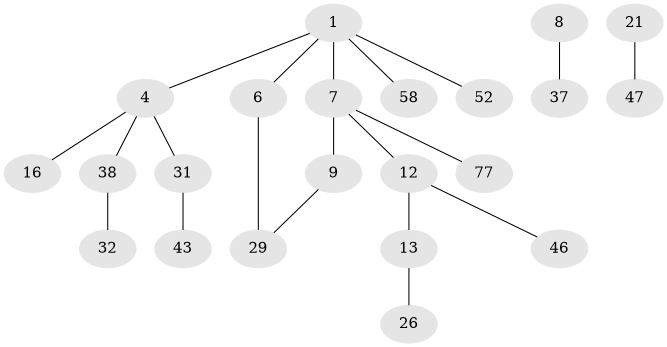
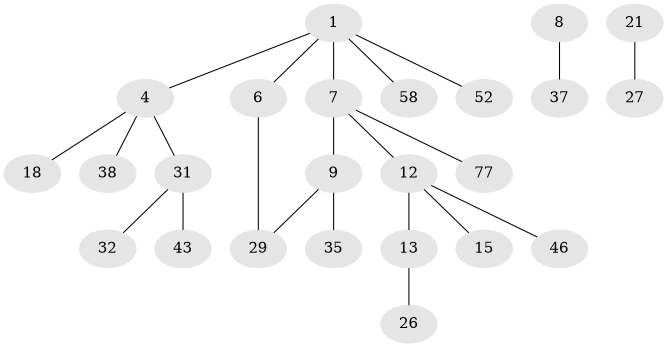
node "47": label "47" -> "27"
node "16": label "16" -> "18"
edge "38" -- "32": now "31" -- "32"
node "35": added
node "15": added
